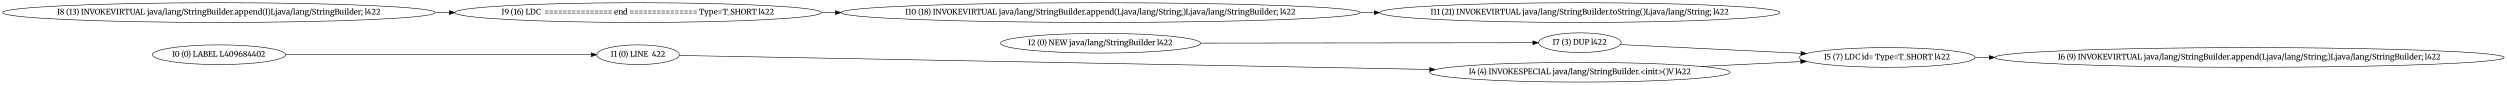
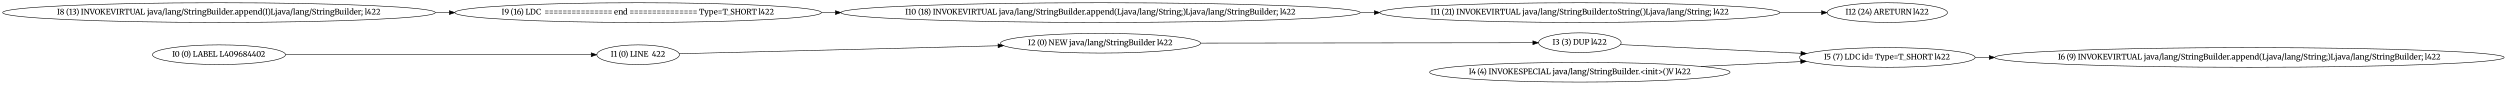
node "I12 (24) ARETURN l422": added
node "I7 (3) DUP l422": label "I7 (3) DUP l422" -> "I3 (3) DUP l422"
edge "I1 (0) LINE  422" -> "I4 (4) INVOKESPECIAL java/lang/StringBuilder.<init>()V l422": now "I1 (0) LINE  422" -> "I2 (0) NEW java/lang/StringBuilder l422"
